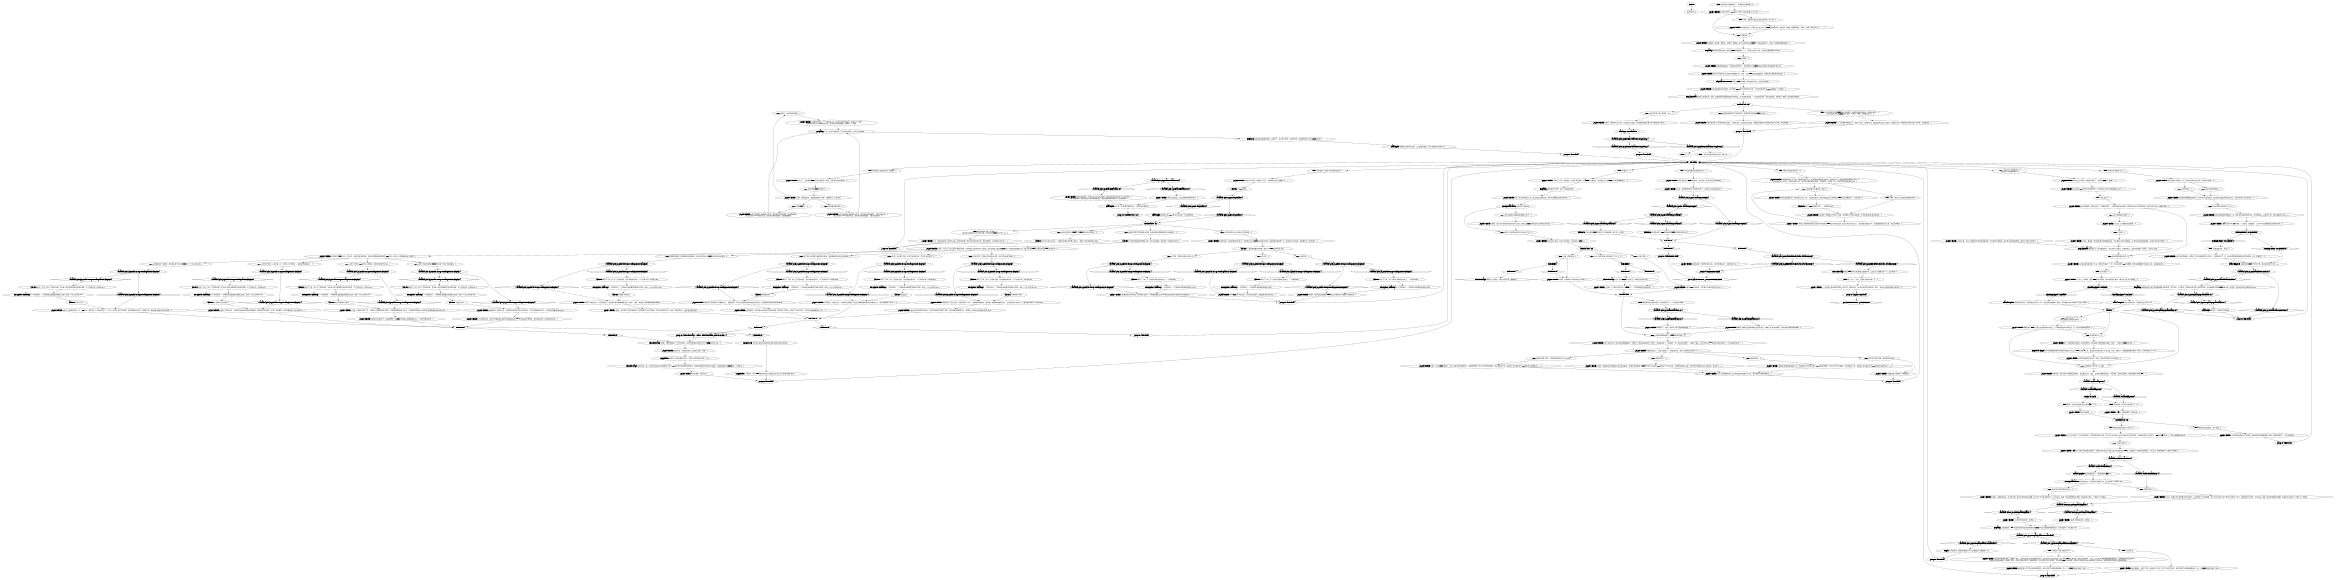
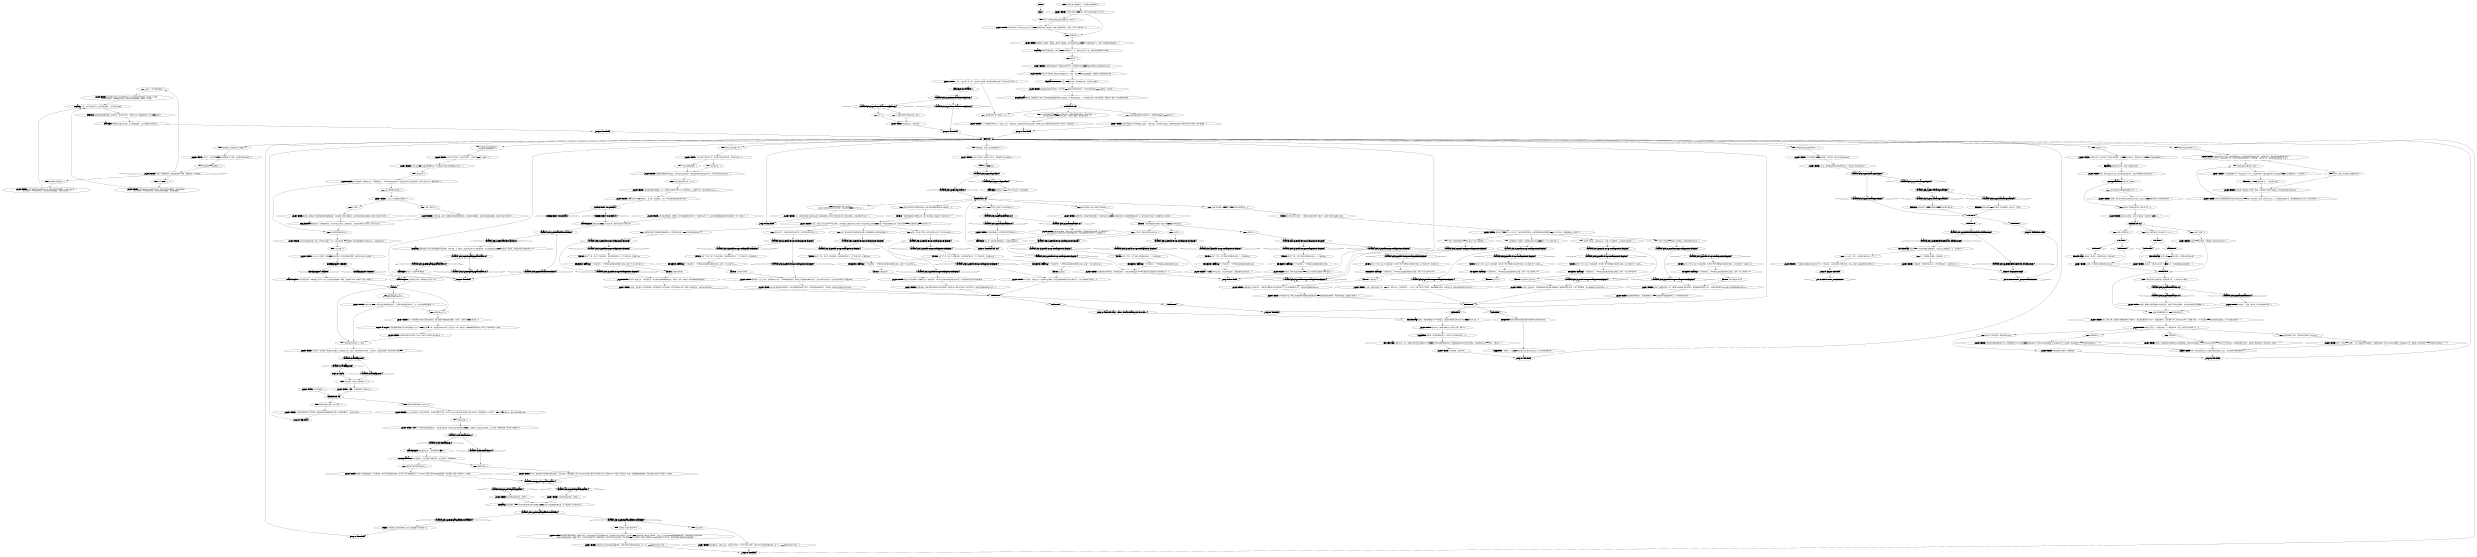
node "还想知道什么": label "还想知道什么" -> "input"
edge "You: “我不觉得自己是个道德家，夫人。”" -> "Joyce Messier: “当然，”她打量了你一番。“在你的工作领域，要想温和地*朝人脑门子开枪*应该不容易。”": reversed
node "Joyce Messier: “这就是历史。”她点点头。": added
node "Joyce Messier: “没有。要我说的话，那群猩猩算*中立*吧。”她看向你，目光锐利。": shape ellipse -> diamond
node "You: “哇哦，真的吗？”": added
node "You: “我问你——你在其中又扮演了什么样的角色？”": added
node "You: “库普瑞斯还在，对吗？”": removed
node "You: “不。我要我知道更多。现在就要。”": added
edge "You: “真是一团*混乱*。”" -> "Joyce Messier: “是啊。大家都叫它*伊苏林迪大洪水*。”": now "Kim Kitsuragi: “确实是一团混乱，”警监埋头记录，喃喃自语。" -> "Joyce Messier: “是啊。大家都叫它*伊苏林迪大洪水*。”"
node "Kim Kitsuragi: “确实是一团混乱，”警监埋头记录，喃喃自语。": shape diamond -> ellipse
node "JUMP JUMP to PIER / JOYCE REALITY HUB": label "JUMP JUMP to PIER / JOYCE REALITY HUB" -> "JUMP OUT to PIER / JOYCE REALITY HUB"
node "Joyce Messier: “我明白了，是的。像洪水一样泛滥的地缘问题。”": shape diamond -> ellipse
node "You: “等等，你是说这种情况已经持续43年了？”": removed
